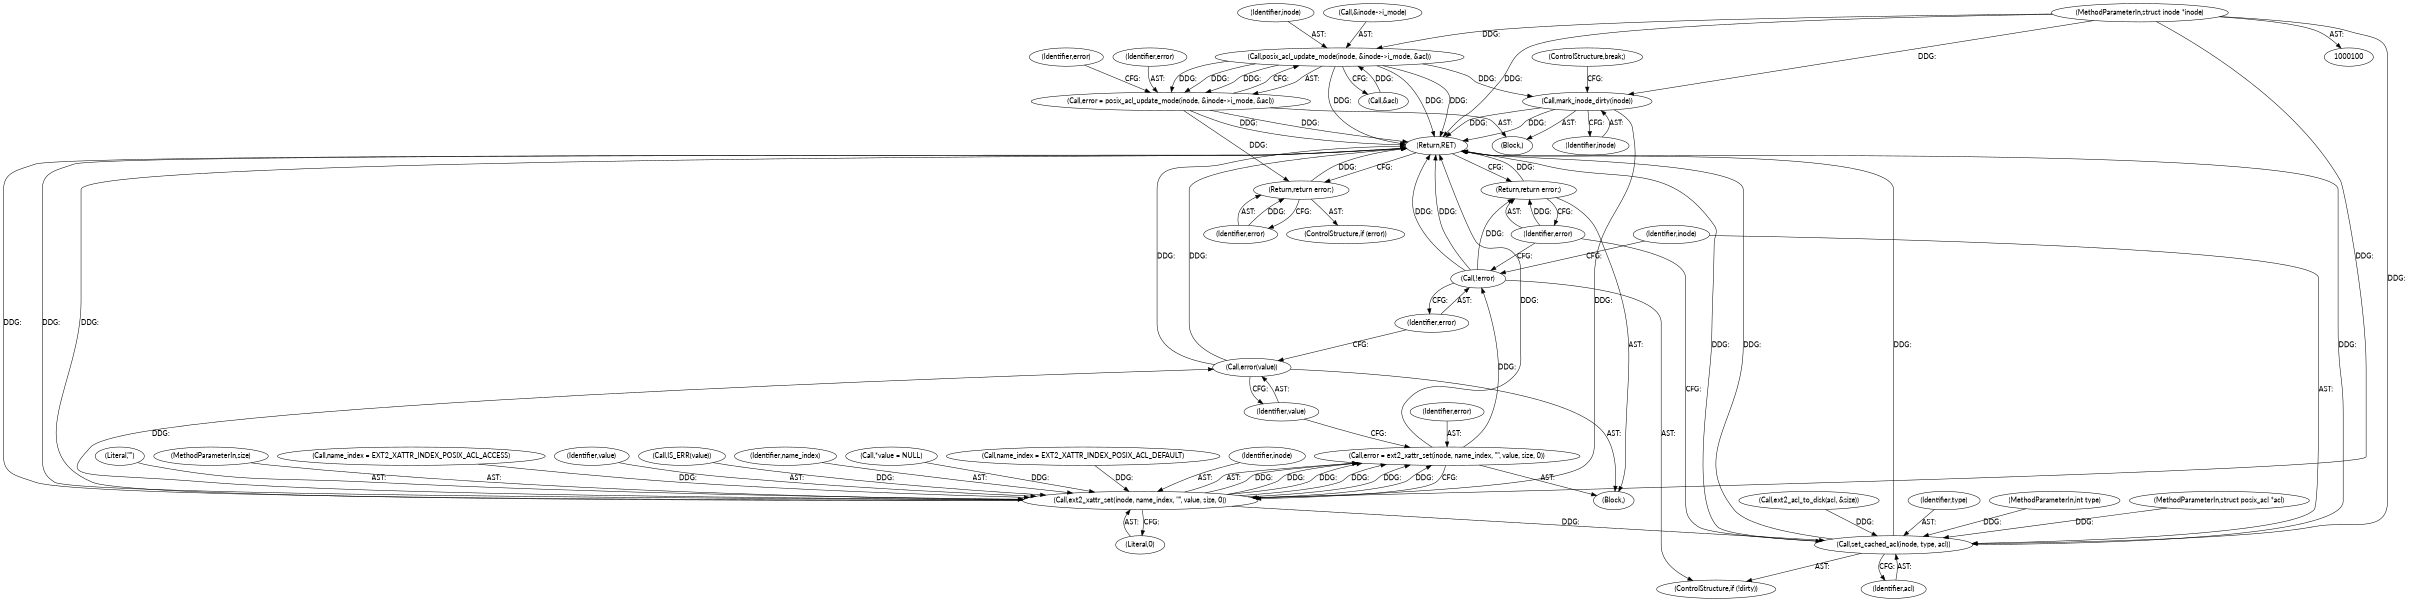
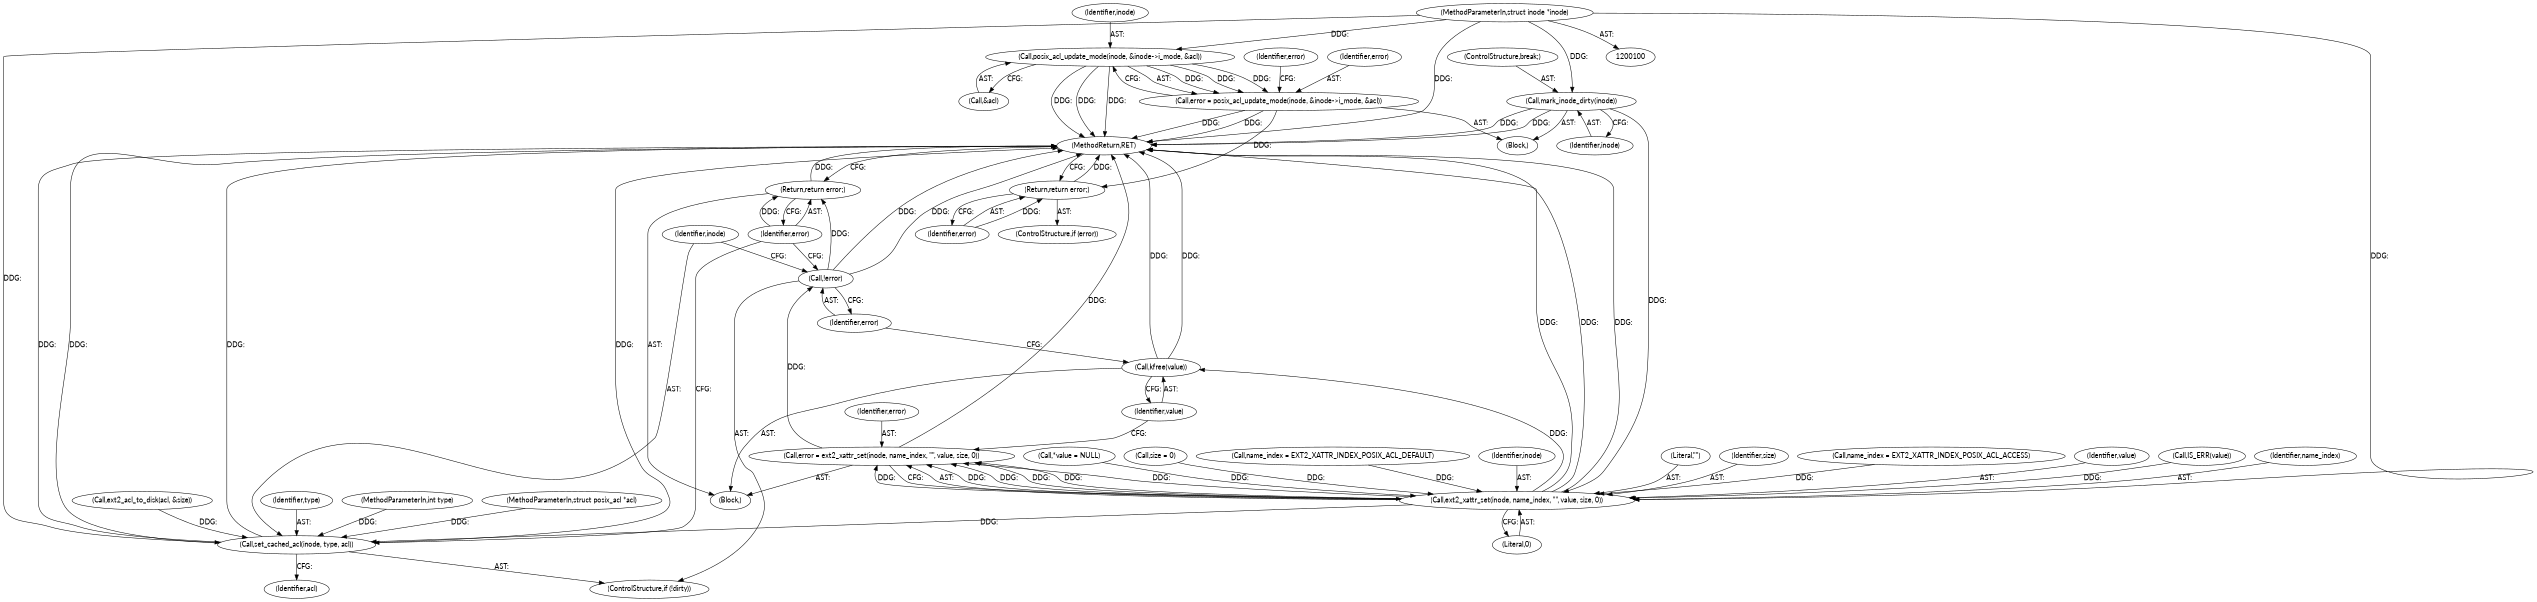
node "(Call,&inode->i_mode)": removed
node "1000100": label "1000100" -> "1200100"
edge "(Call,&acl)" -> "(Call,posix_acl_update_mode(inode, &inode->i_mode, &acl))": label "DDG: " -> "AST: "
edge "(ControlStructure,break;)" -> "(Call,mark_inode_dirty(inode))": label "CFG: " -> "AST: "
edge "(Call,posix_acl_update_mode(inode, &inode->i_mode, &acl))" -> "(Call,mark_inode_dirty(inode))": removed, label "DDG:"
node "(Return,RET)": label "(Return,RET)" -> "(MethodReturn,RET)"
node "(Call,error(value))": label "(Call,error(value))" -> "(Call,kfree(value))"
node "(MethodParameterIn,size)": label "(MethodParameterIn,size)" -> "(Identifier,size)"
node "(Call,size = 0)": added
edge "(Identifier,acl)" -> "(Call,set_cached_acl(inode, type, acl))": removed, label "AST:"
